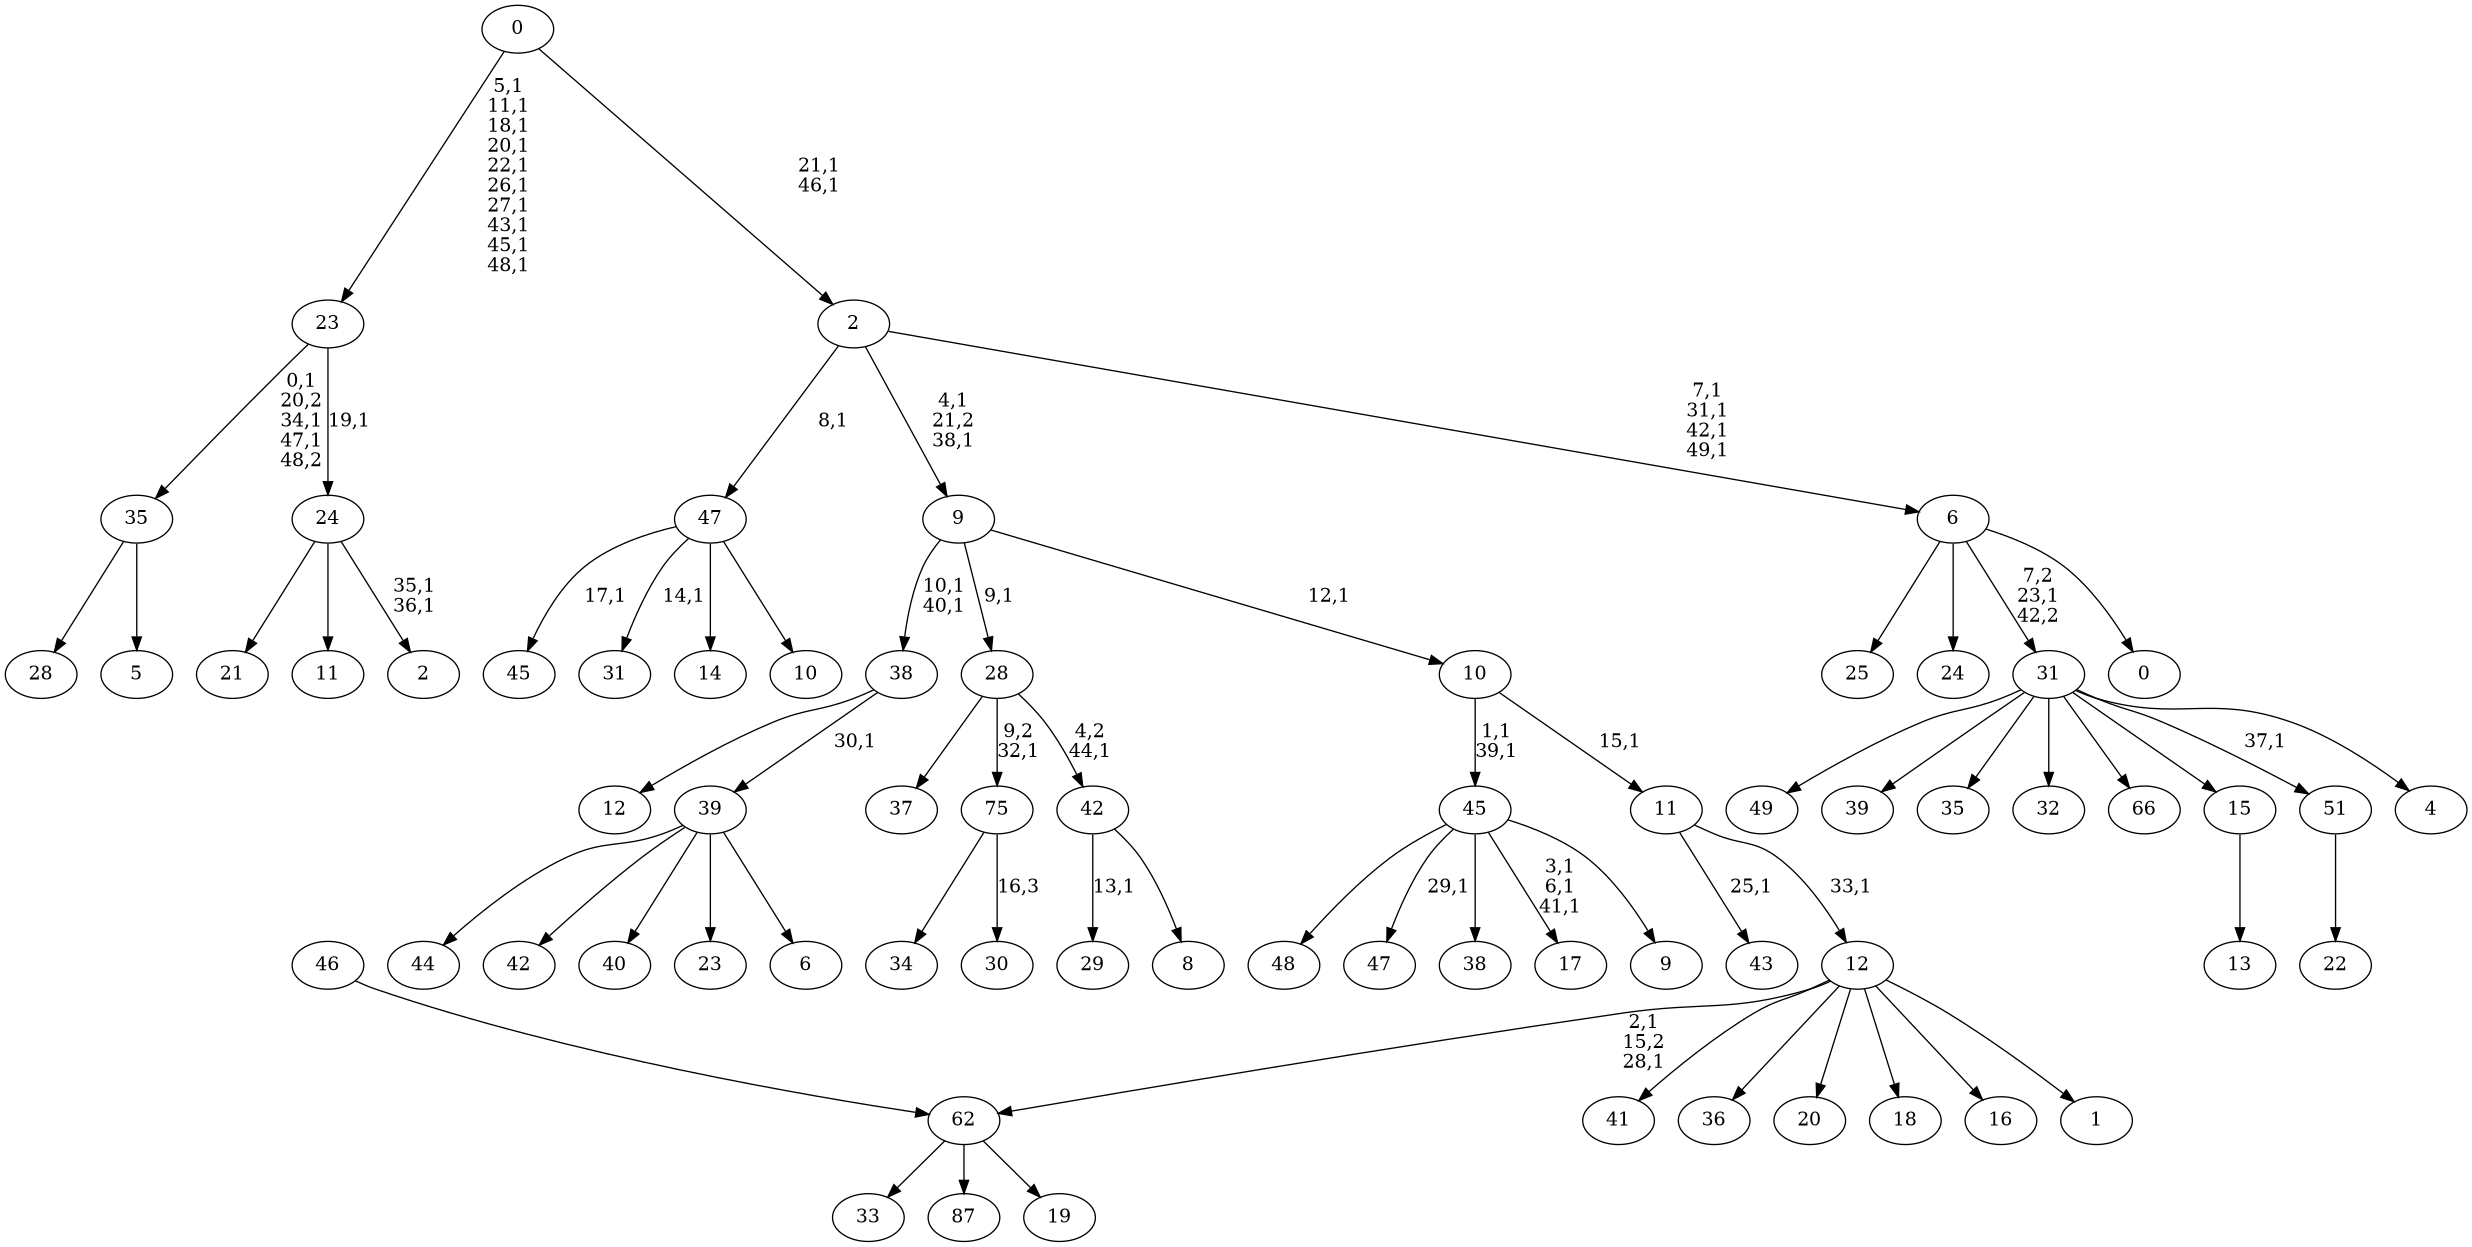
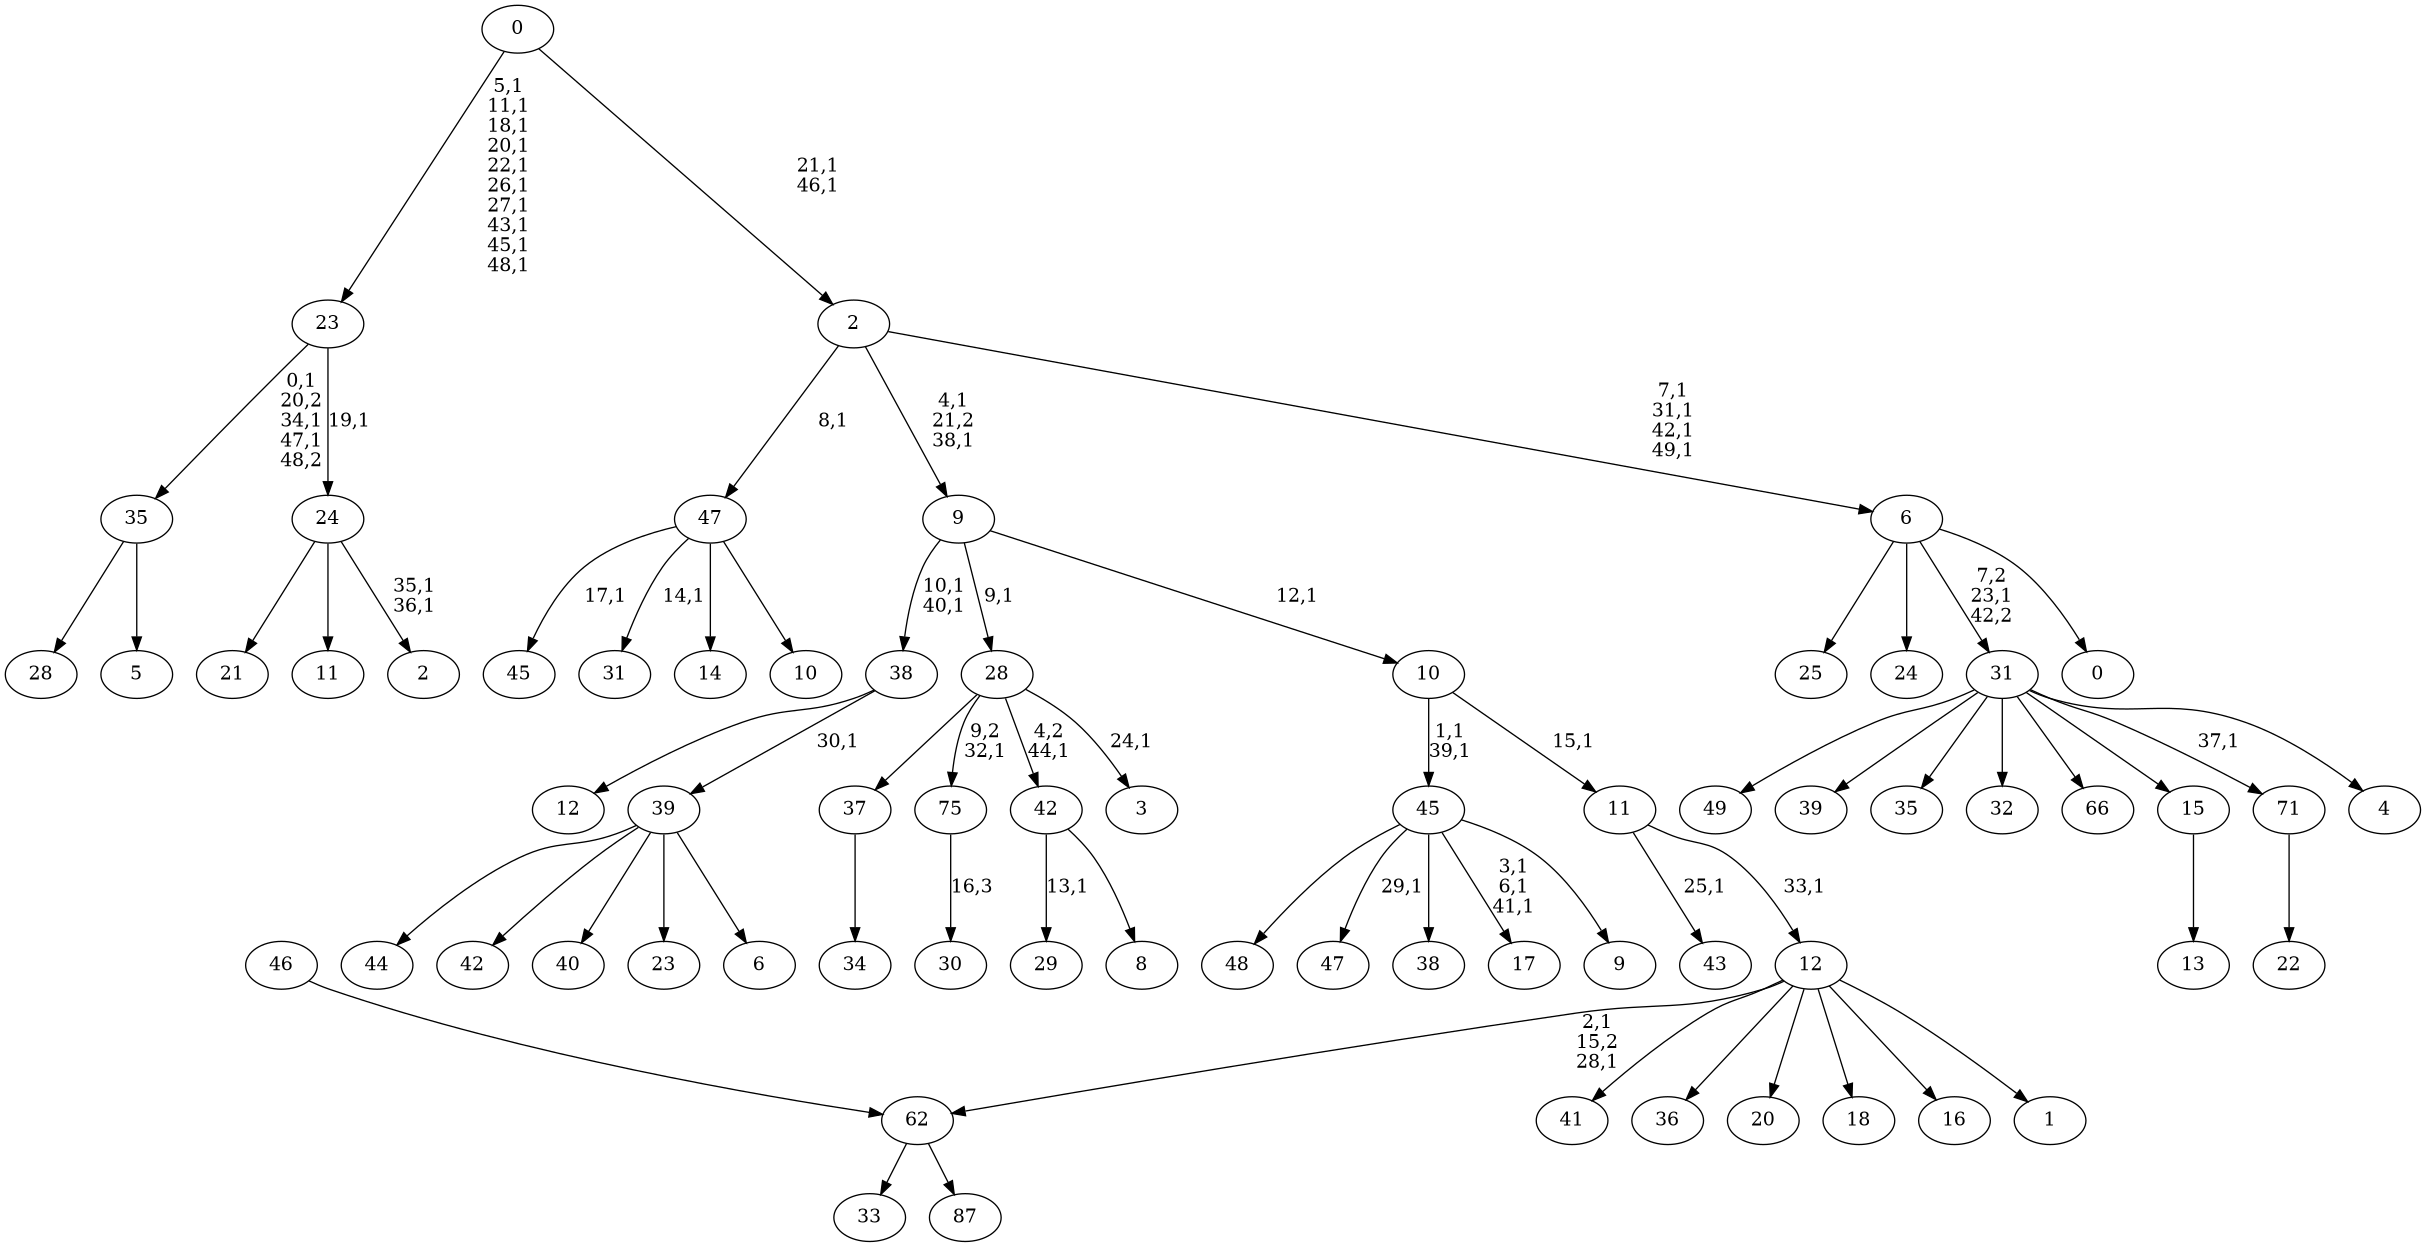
node "3": added
node "51": label "51" -> "71"
edge "75" -> "34": now "37" -> "34"
node "19": removed
